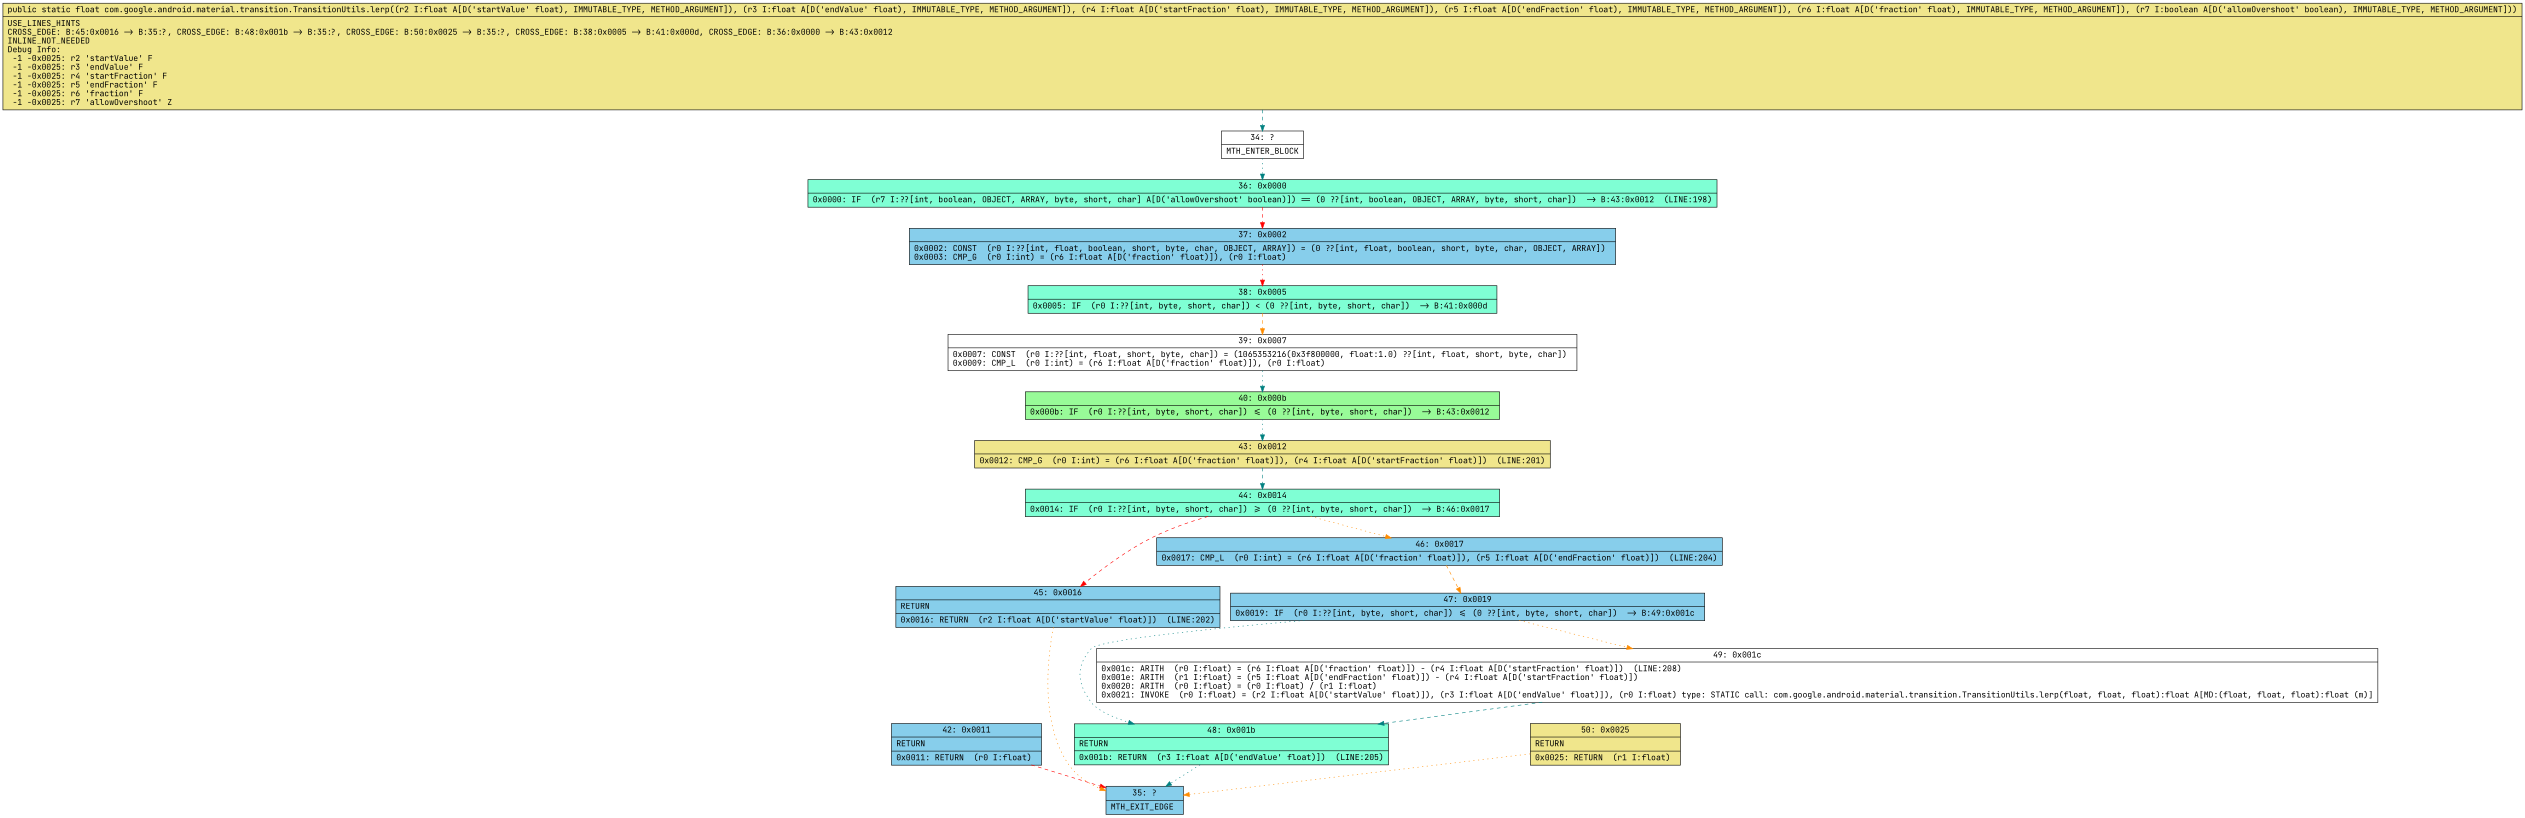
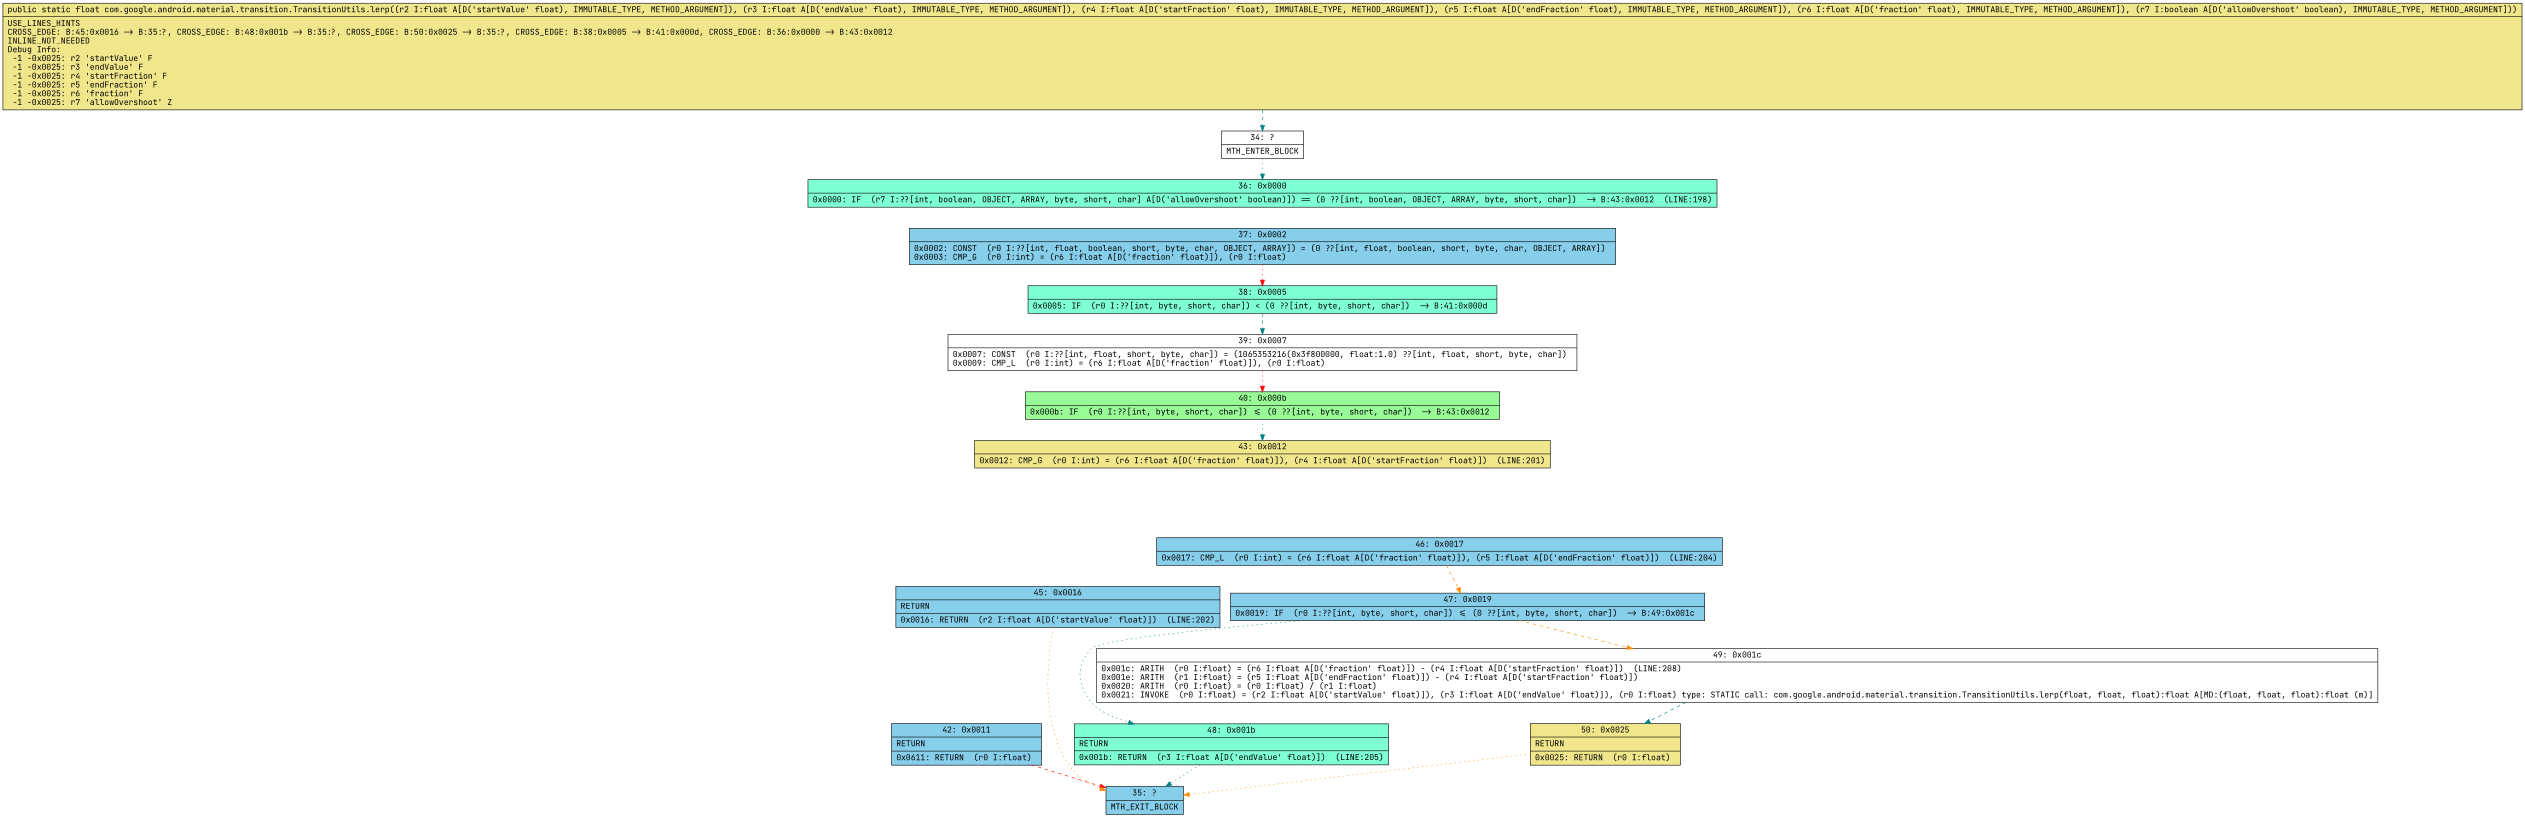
edge "36: 0x0000" -> "37: 0x0002": removed
edge "38: 0x0005" -> "39: 0x0007": color darkorange -> teal
edge "39: 0x0007" -> "40: 0x000b": color teal -> red
node "44: 0x0014": removed
edge "47: 0x0019" -> "49: 0x001c": style dotted -> dashed
edge "49: 0x001c" -> "48: 0x001b": now "49: 0x001c" -> "50: 0x0025"
node "42: 0x0011": text "0x0011: RETURN  (r0 I:float)" -> "0x0611: RETURN  (r0 I:float)"
node "50: 0x0025": text "0x0025: RETURN  (r1 I:float)" -> "0x0025: RETURN  (r0 I:float)"
node "35: ?": text "MTH_EXIT_EDGE" -> "MTH_EXIT_BLOCK"
